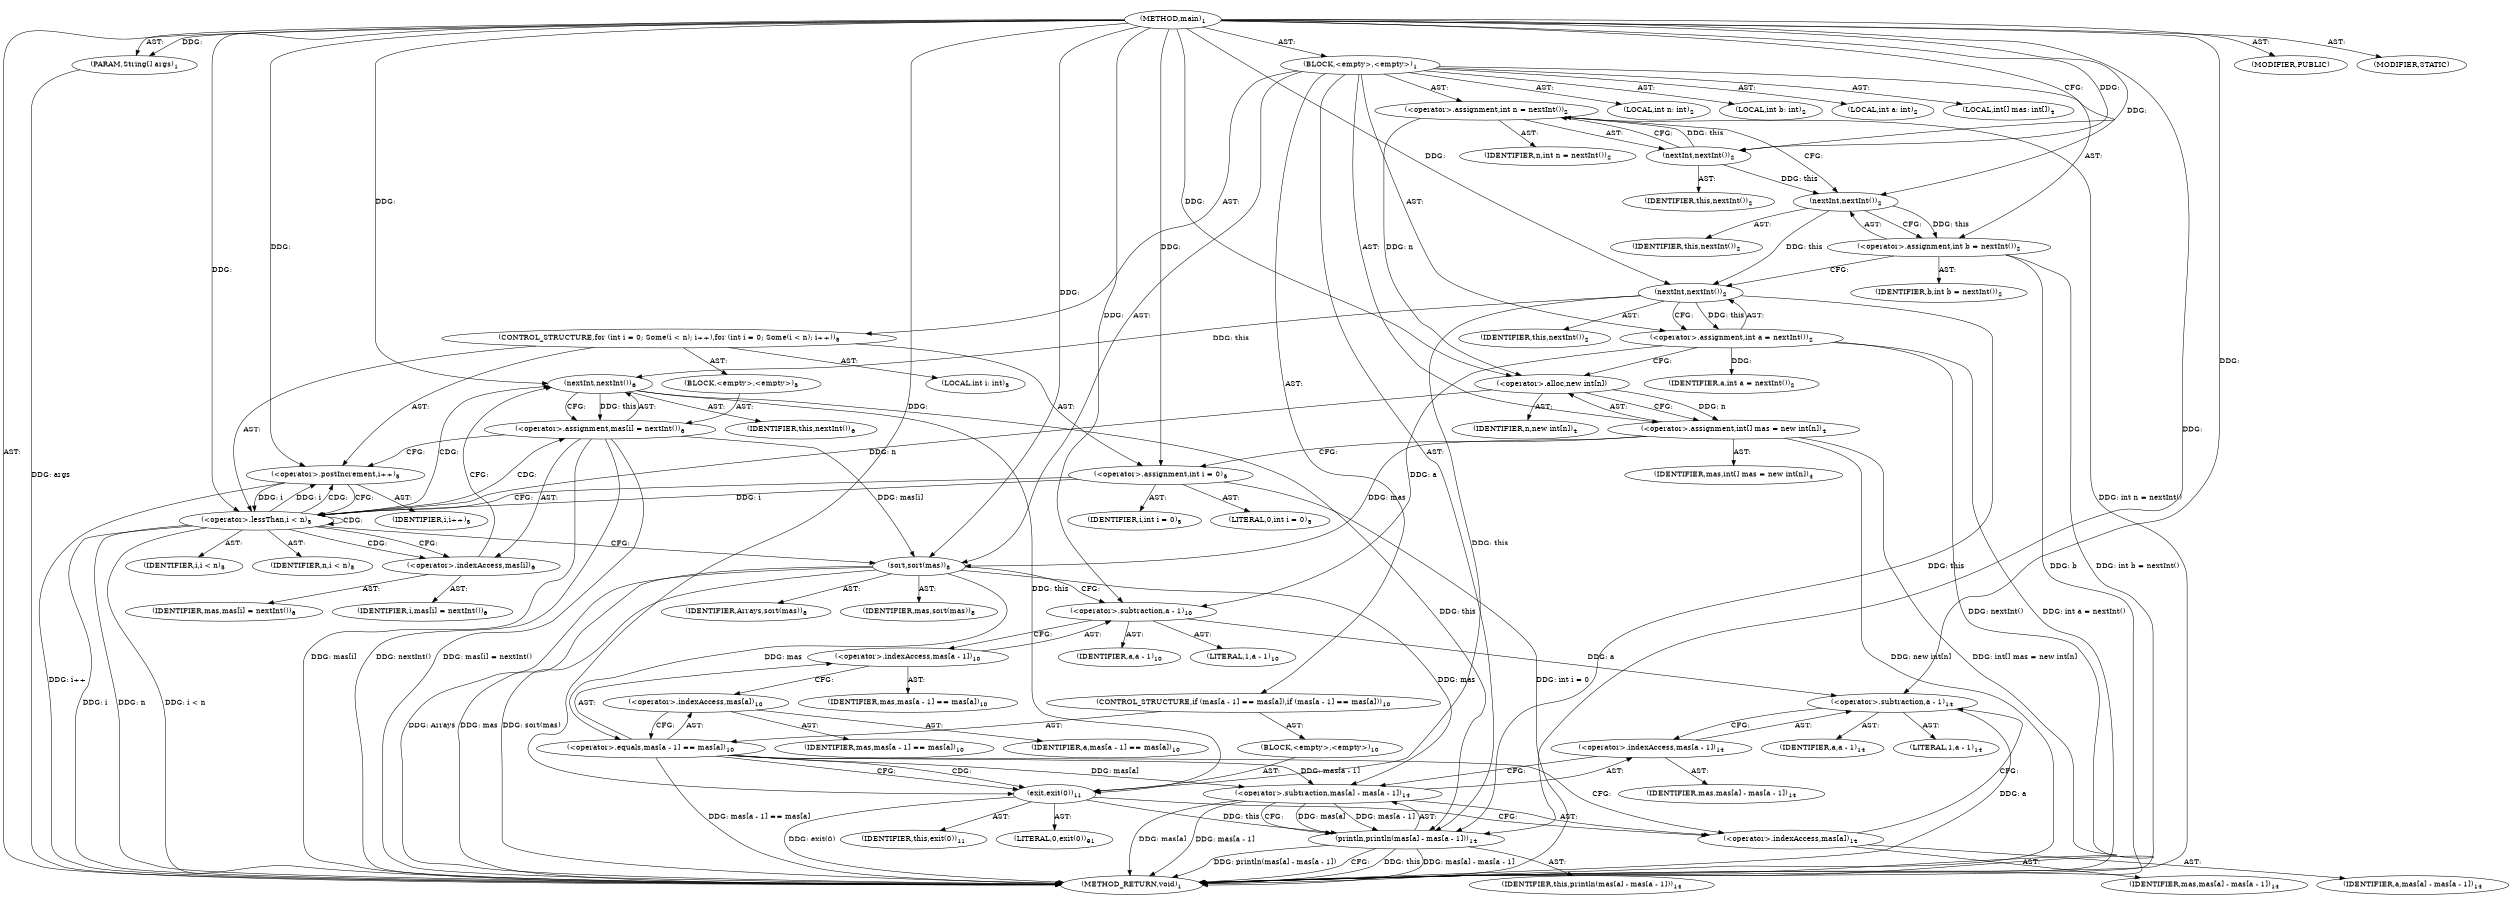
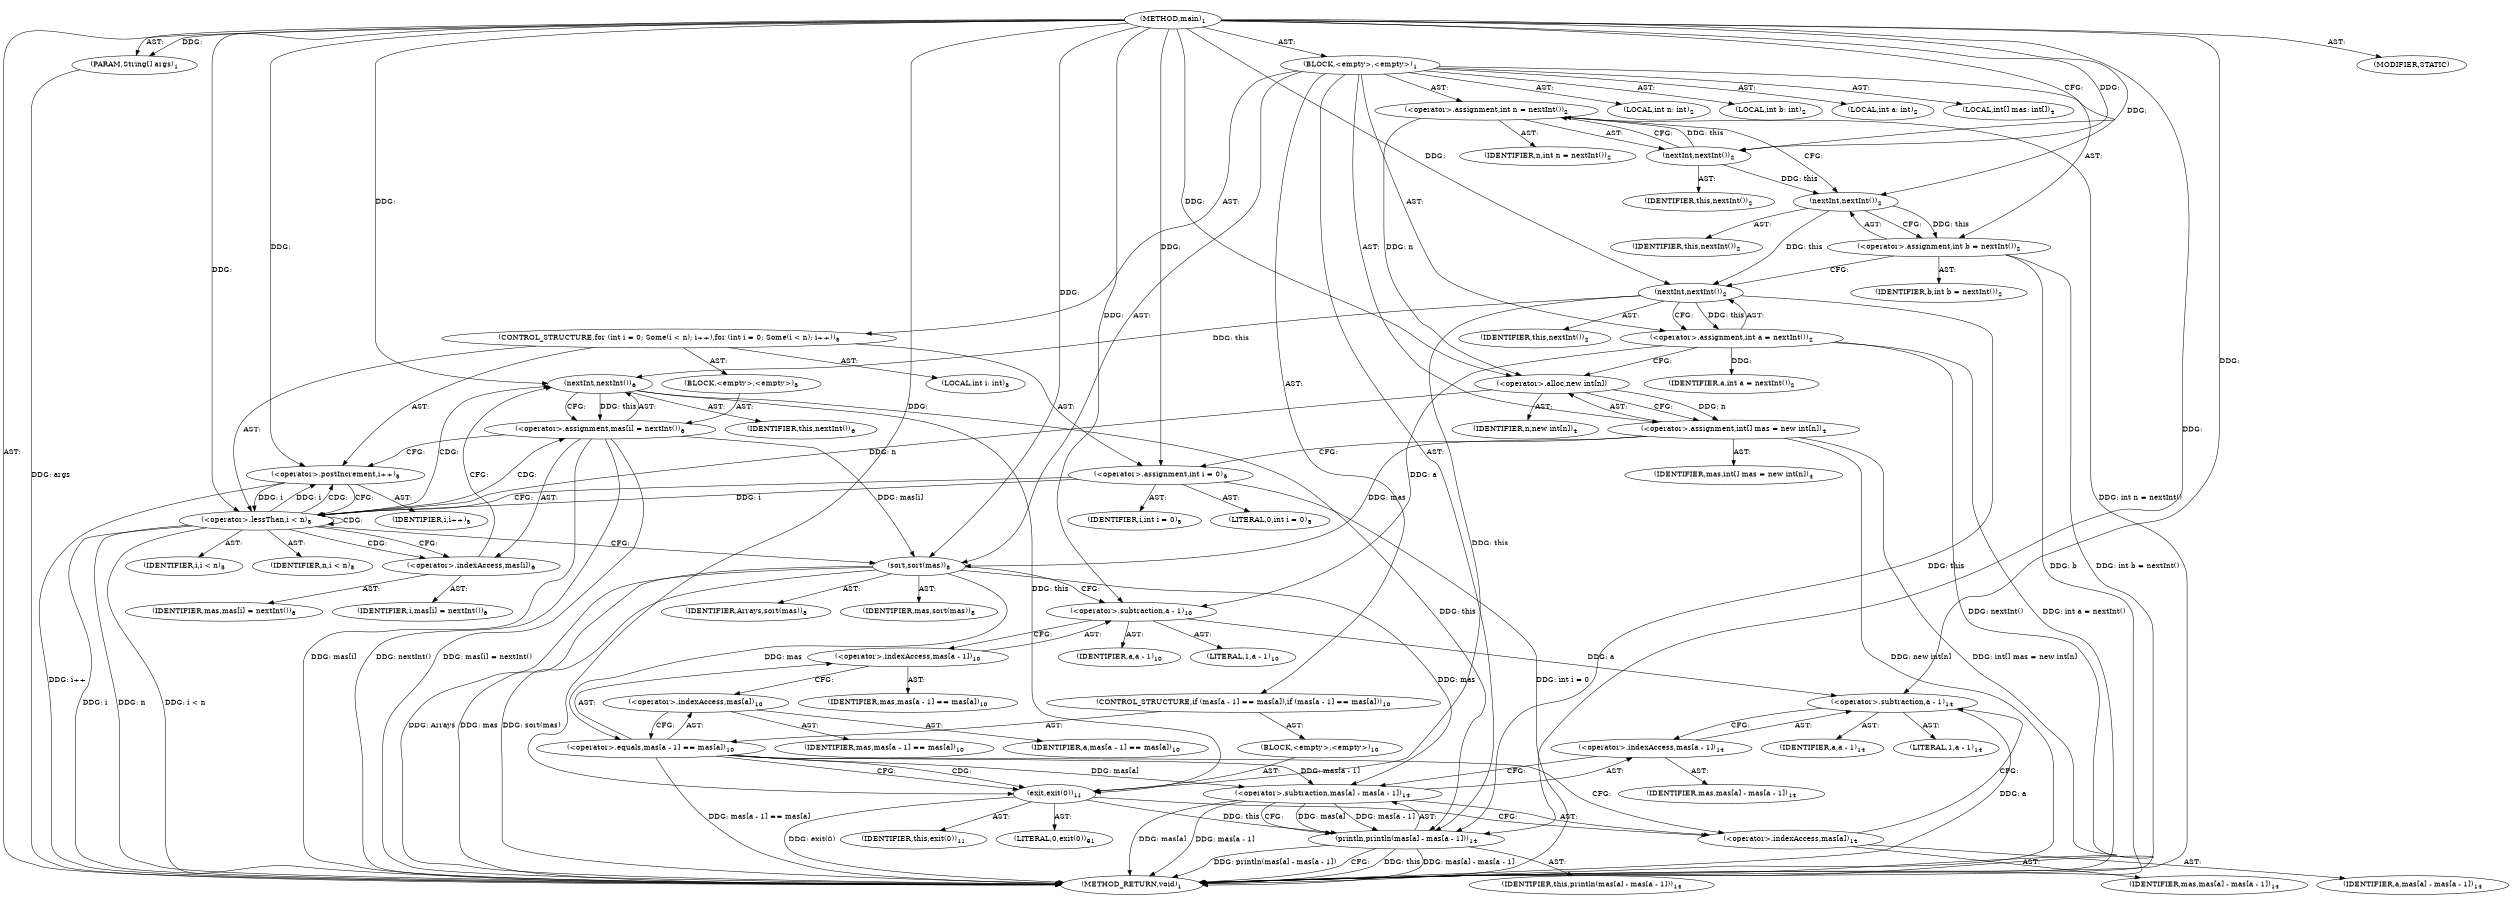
node "(MODIFIER,PUBLIC)": removed
